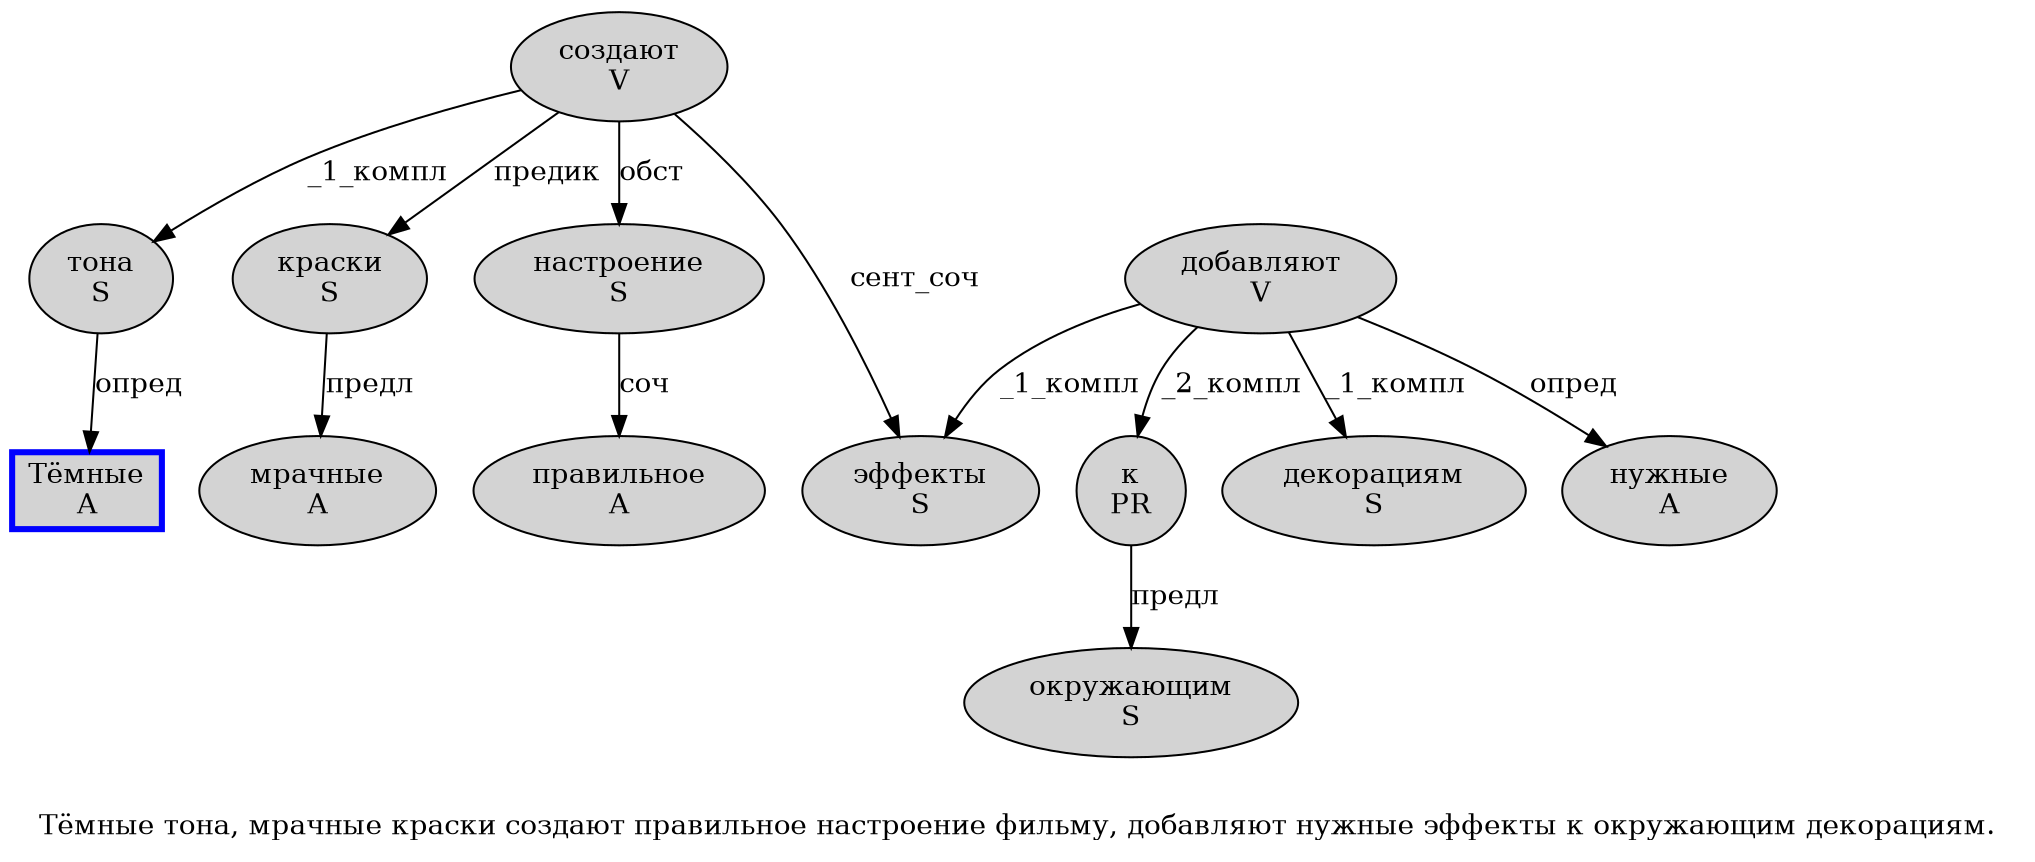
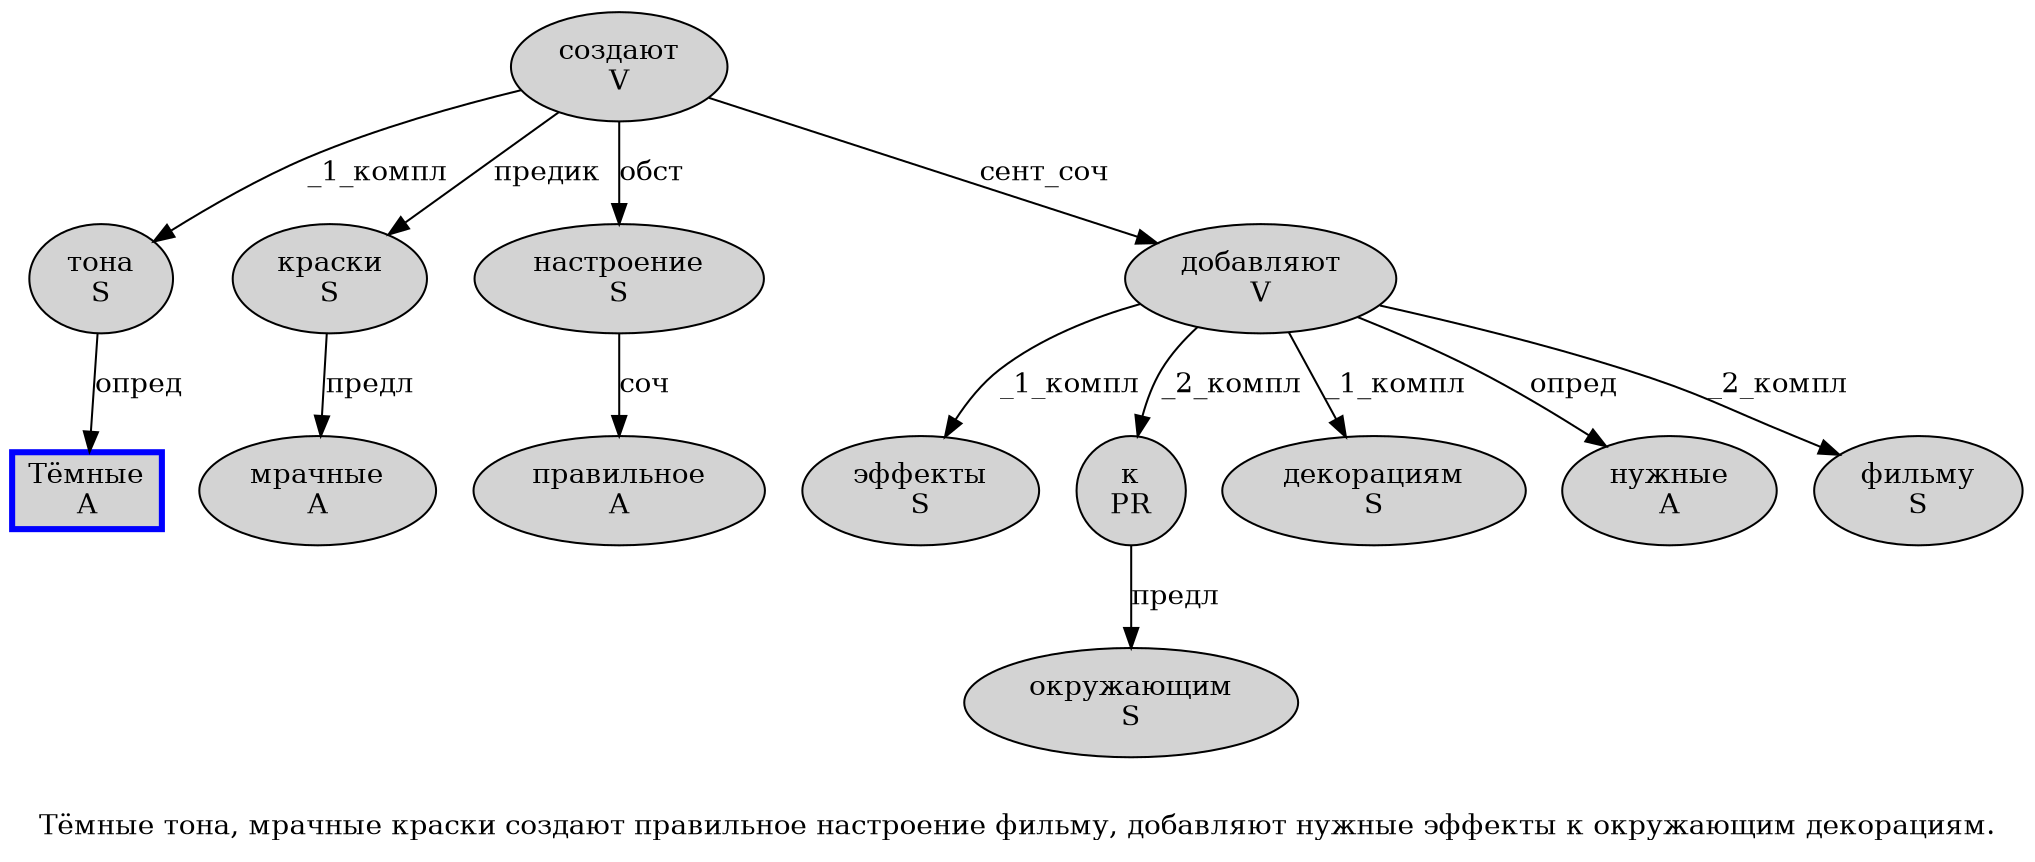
edge "создают V" -> "эффекты S": now "создают V" -> "добавляют V"
node "фильму S": added
